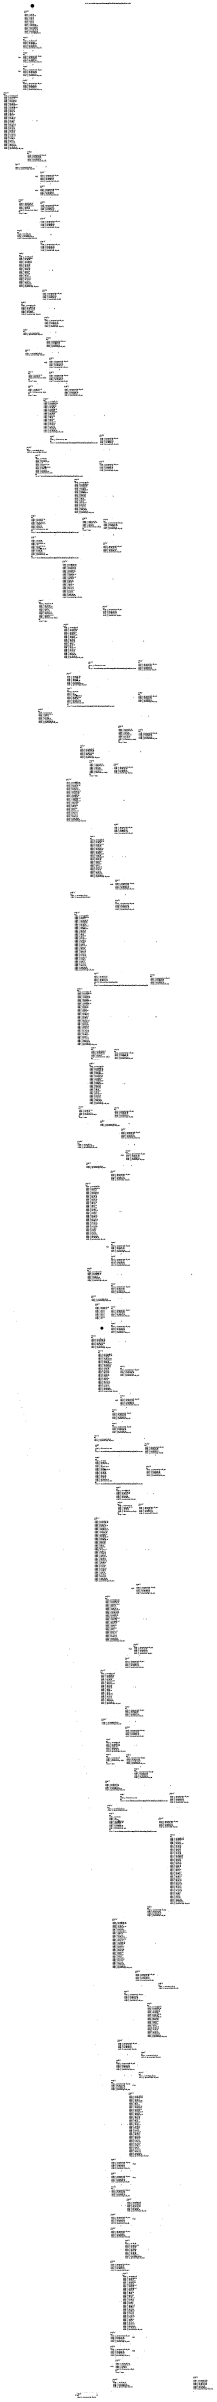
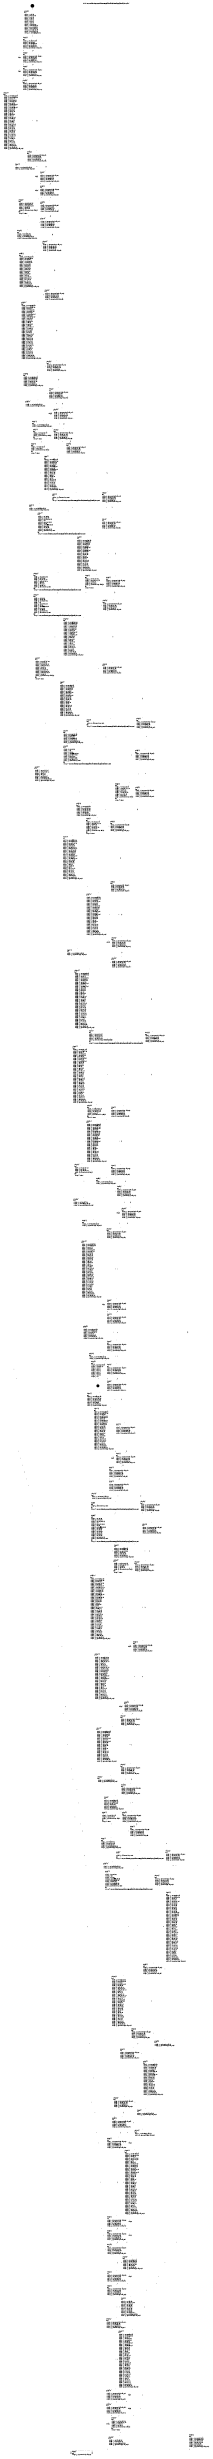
node "0x4034ce [147]": added
